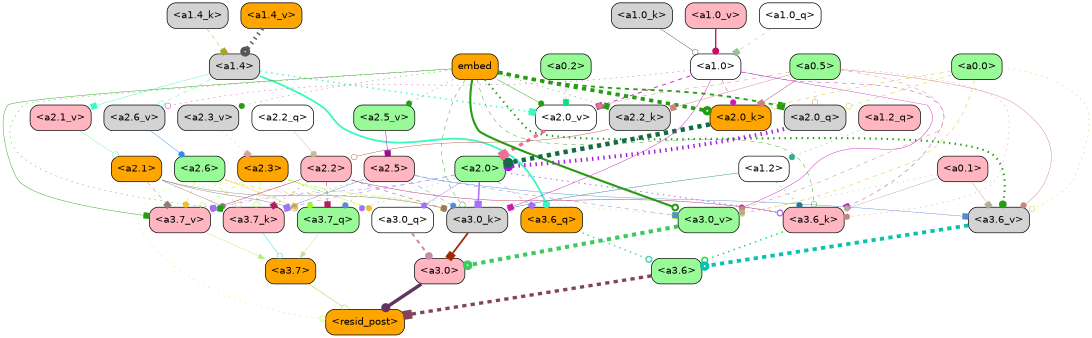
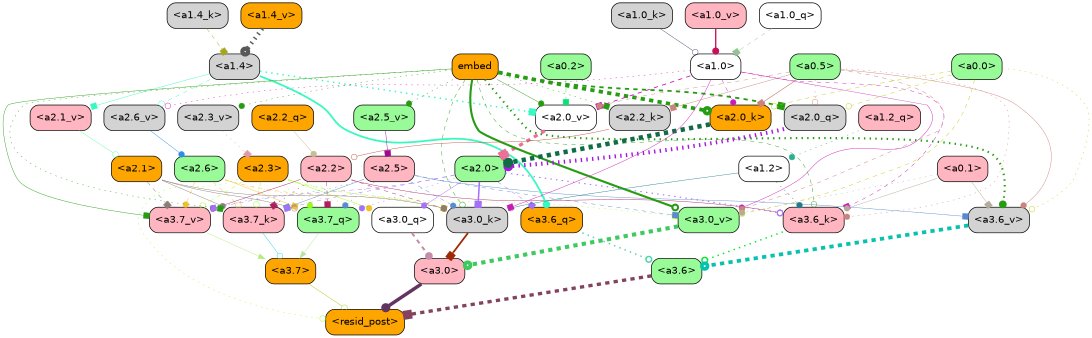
node "<a2.2_q>": fillcolor white -> orange
